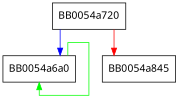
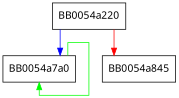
node "BB0054a720": label "BB0054a720" -> "BB0054a220"
node "BB0054a6a0": label "BB0054a6a0" -> "BB0054a7a0"
